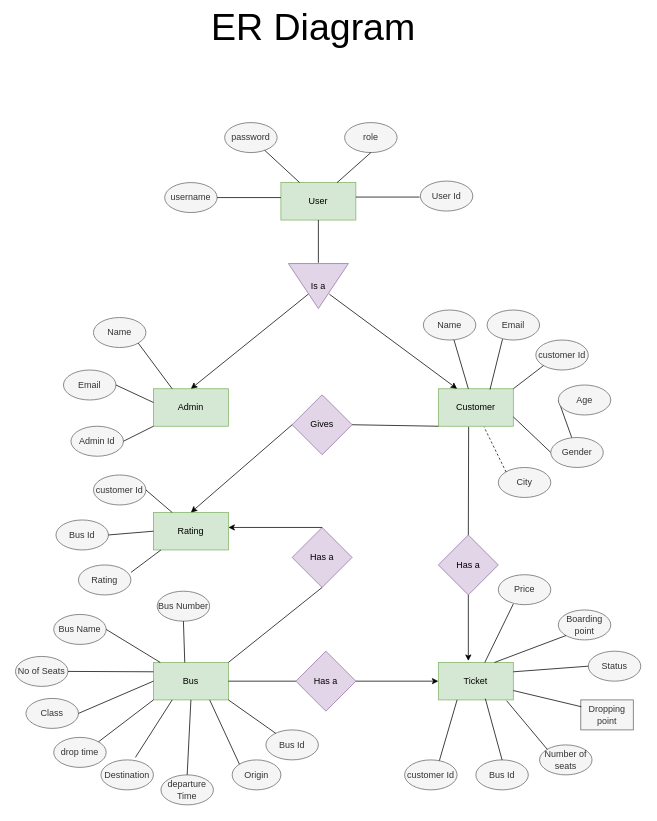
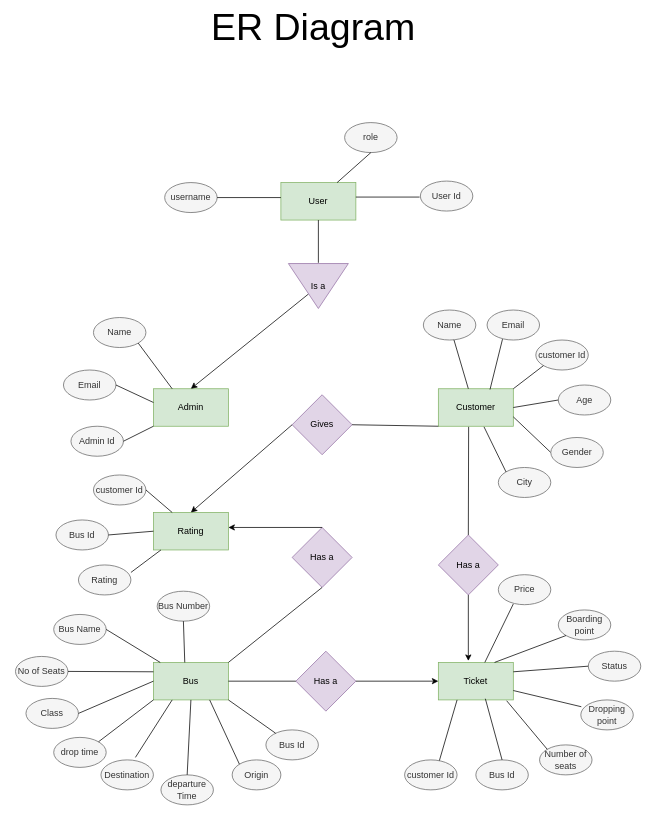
node "password": removed
edge "password" -- "User": removed
edge "Is a" -> "Customer": removed
edge "Age" -- "Gender": now "Age" -- "Customer"
edge "Customer" -- "City": style dashed -> solid
node "Dropping point": shape rectangle -> ellipse
